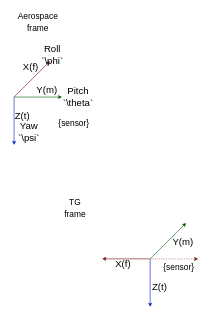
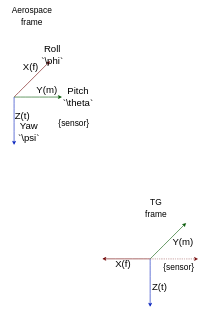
node "Aerospace frame": moved (38, 21) -> (32, 15)
node "TG frame": moved (75, 207) -> (156, 207)
